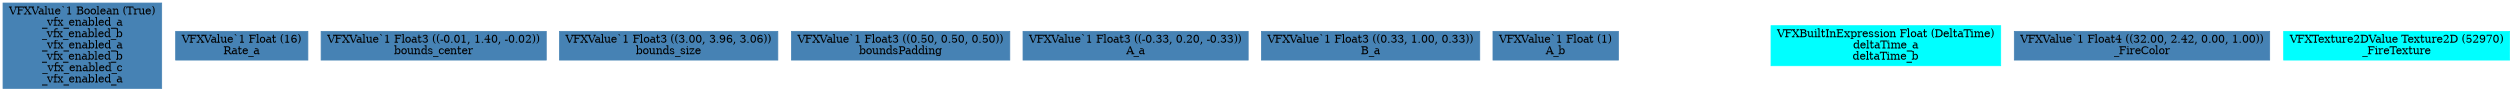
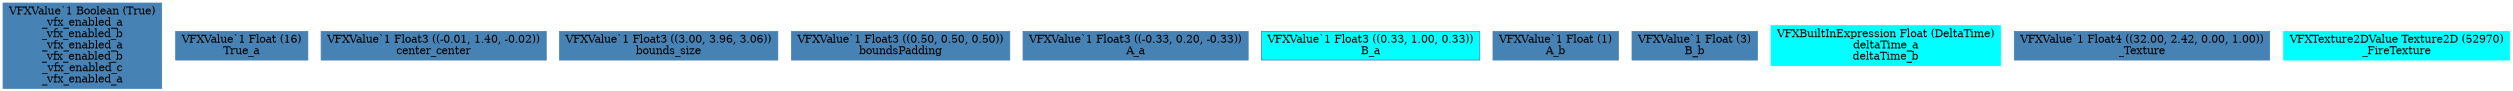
node "VFXValue`1 Float (16) Rate_a": label "VFXValue`1 Float (16) Rate_a" -> "VFXValue`1 Float (16) True_a"
node "VFXValue`1 Float3 ((-0.01, 1.40, -0.02)) bounds_center": label "VFXValue`1 Float3 ((-0.01, 1.40, -0.02)) bounds_center" -> "VFXValue`1 Float3 ((-0.01, 1.40, -0.02)) center_center"
node "VFXValue`1 Float3 ((0.33, 1.00, 0.33)) B_a": fillcolor steelblue -> cyan
node "VFXValue`1 Float (3) B_b": added
node "VFXValue`1 Float4 ((32.00, 2.42, 0.00, 1.00)) _FireColor": label "VFXValue`1 Float4 ((32.00, 2.42, 0.00, 1.00)) _FireColor" -> "VFXValue`1 Float4 ((32.00, 2.42, 0.00, 1.00)) _Texture"
